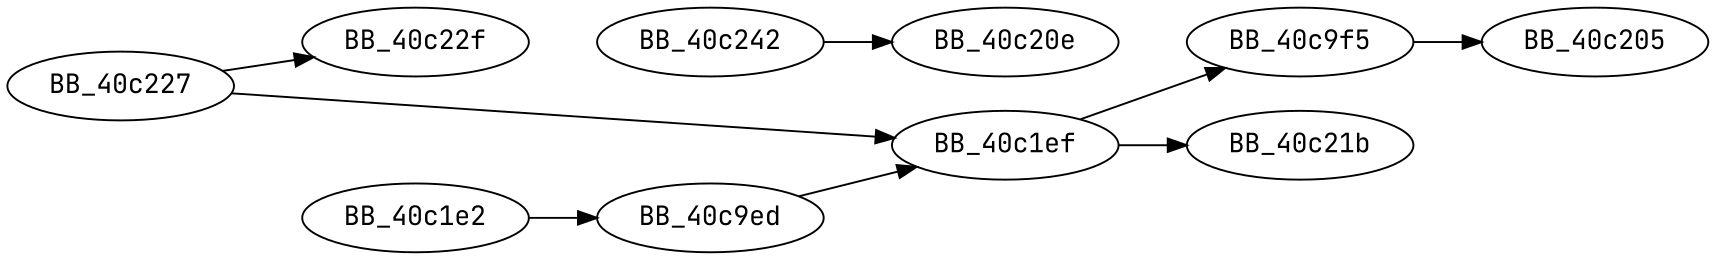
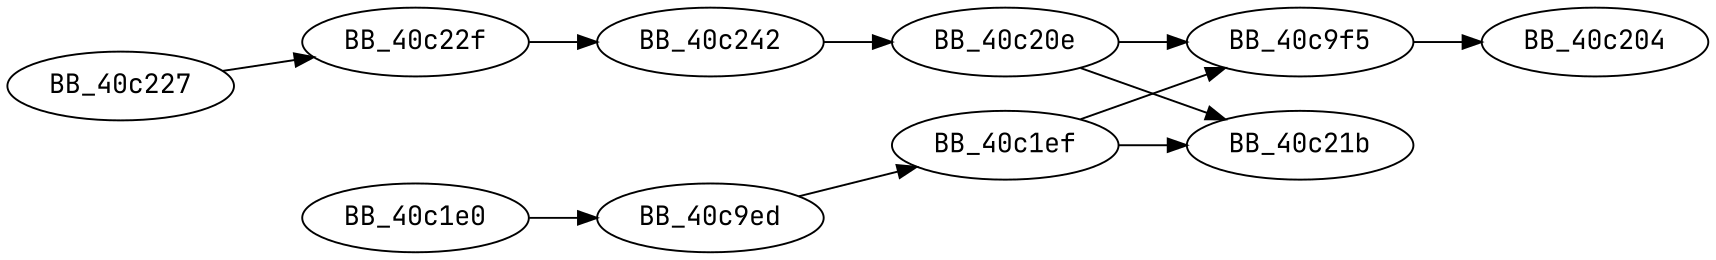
edge "BB_40c22f" -> "BB_40c242": added
edge "BB_40c20e" -> "BB_40c9f5": added
node "BB_40c205": label "BB_40c205" -> "BB_40c204"
edge "BB_40c20e" -> "BB_40c21b": added
edge "BB_40c227" -> "BB_40c1ef": removed
node "BB_40c1e2": label "BB_40c1e2" -> "BB_40c1e0"
